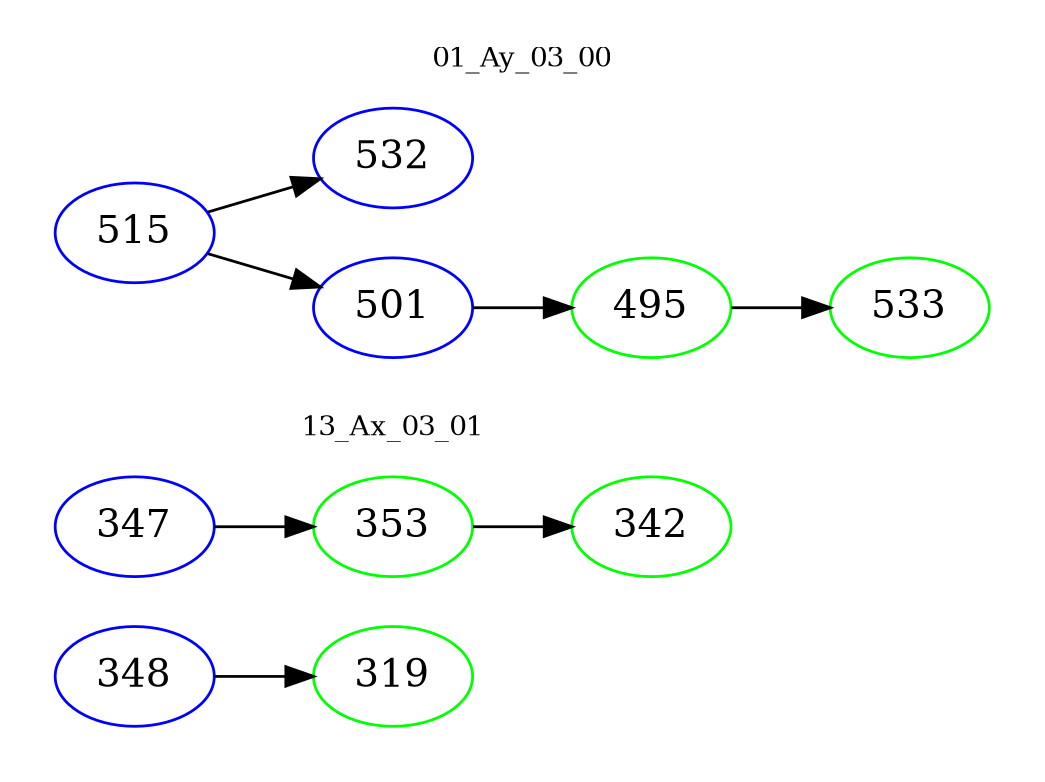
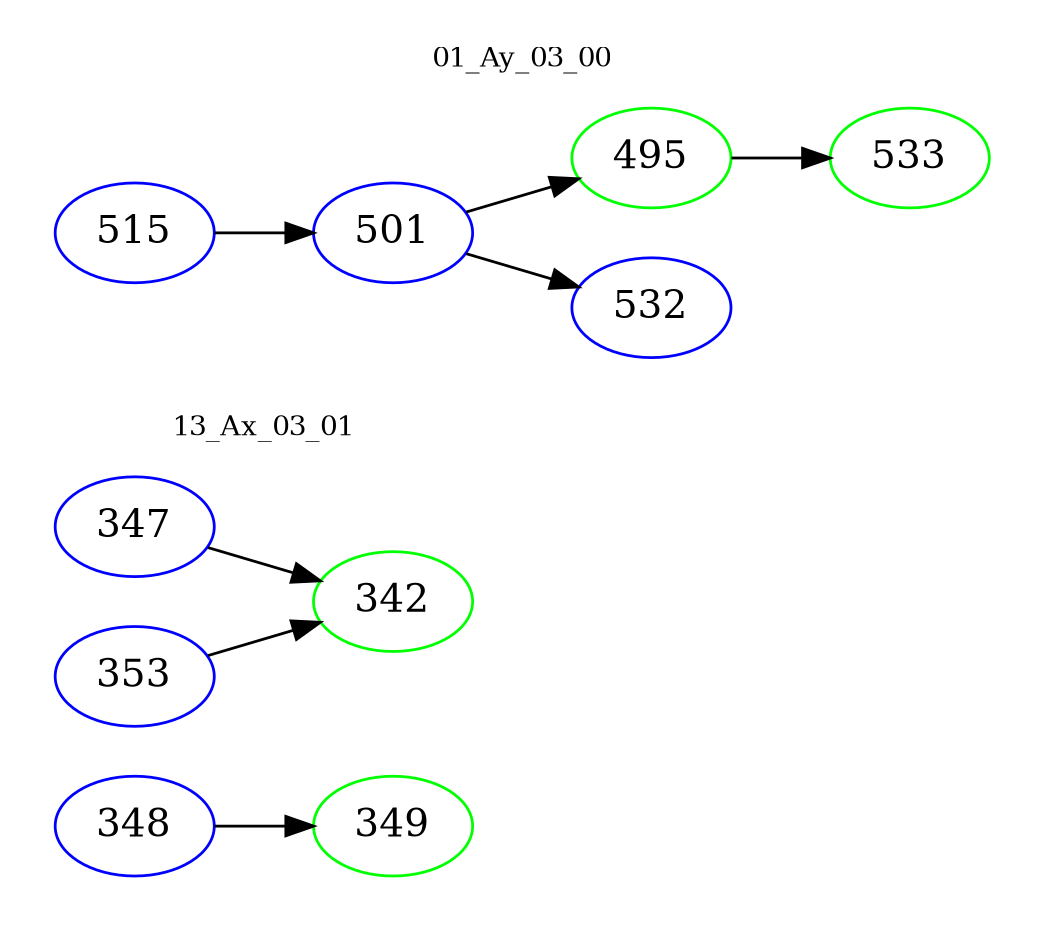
edge "515" -> "532": now "501" -> "532"
edge "347" -> "353": now "347" -> "342"
node "353": color green -> blue
node "319": label "319" -> "349"
